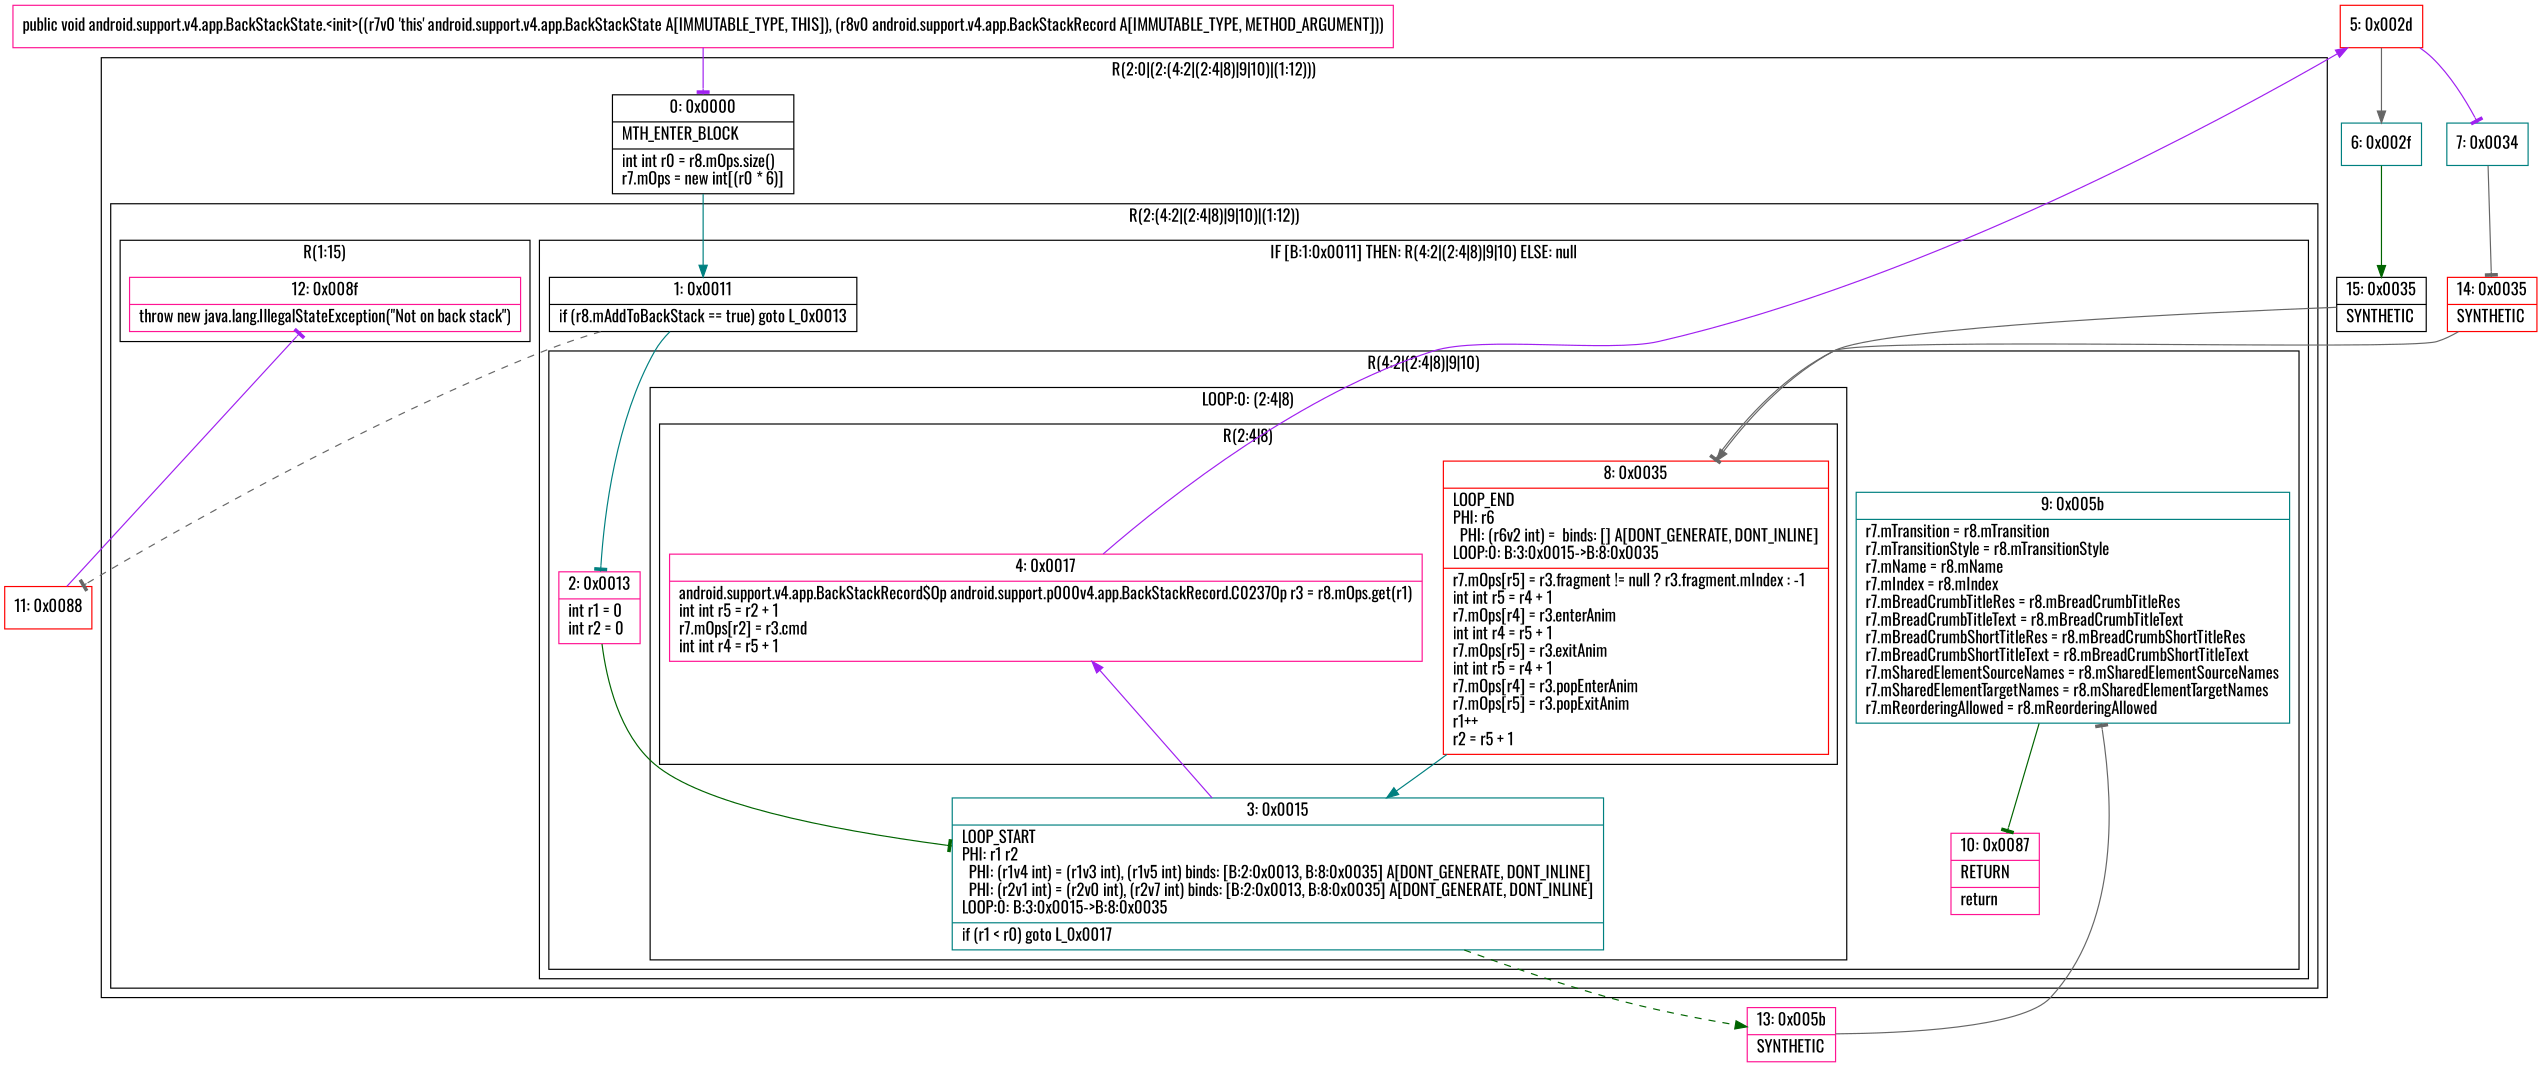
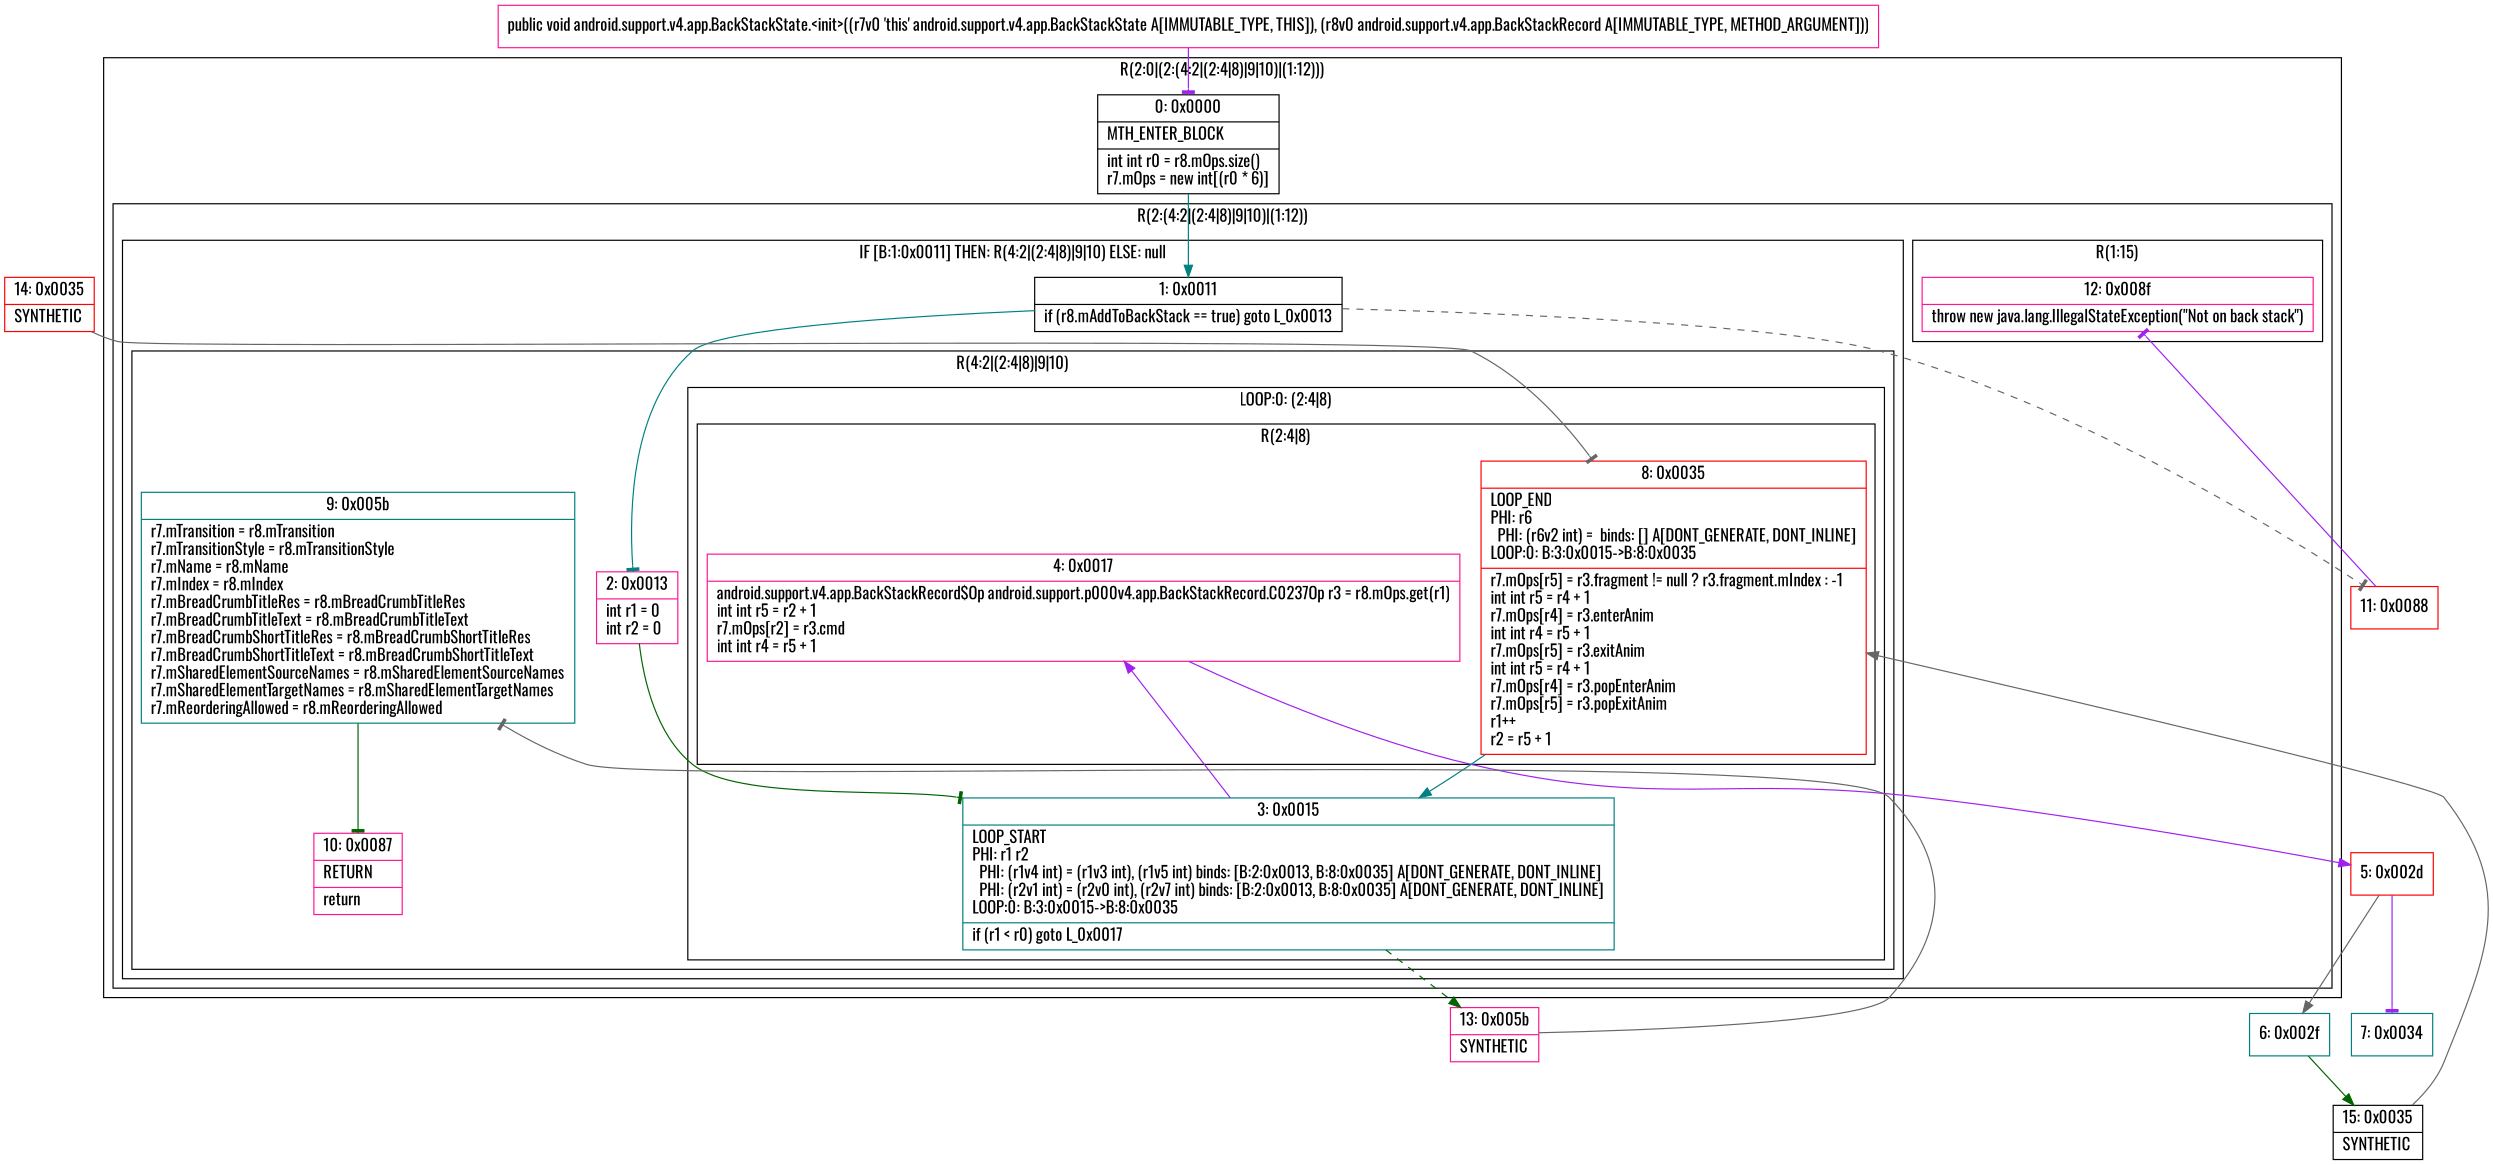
edge "7: 0x0034" -> "14: 0x0035": removed
